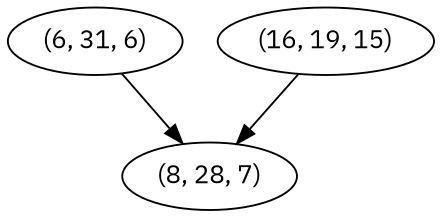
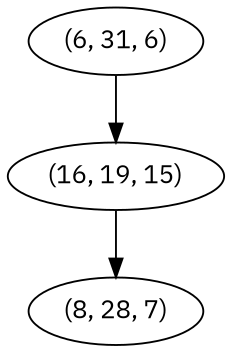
edge "(6, 31, 6)" -> "(8, 28, 7)": now "(6, 31, 6)" -> "(16, 19, 15)"
